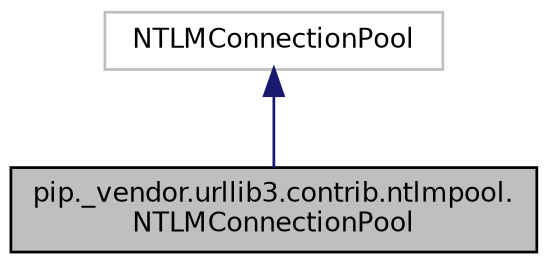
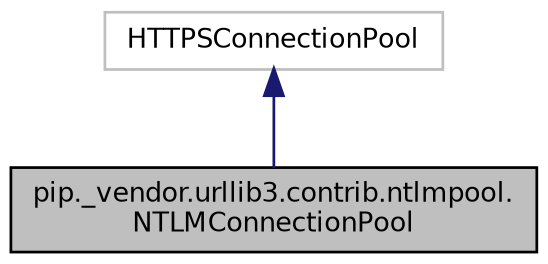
node "NTLMConnectionPool": label "NTLMConnectionPool" -> "HTTPSConnectionPool"
